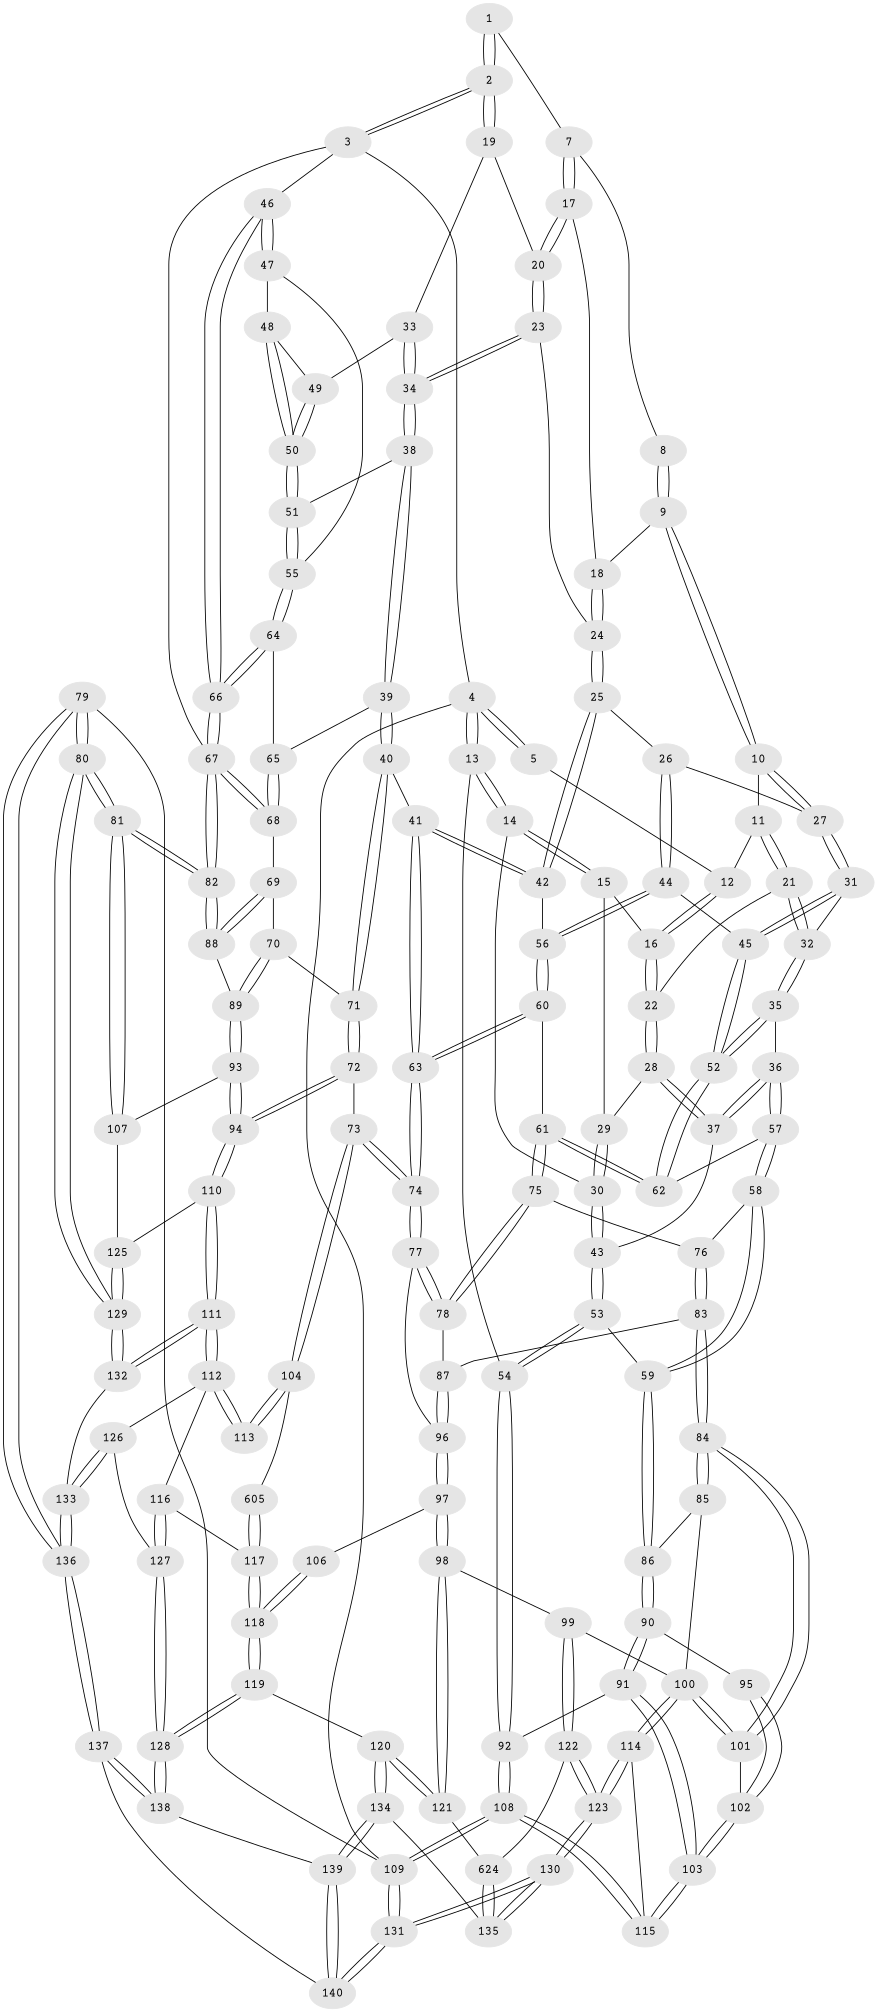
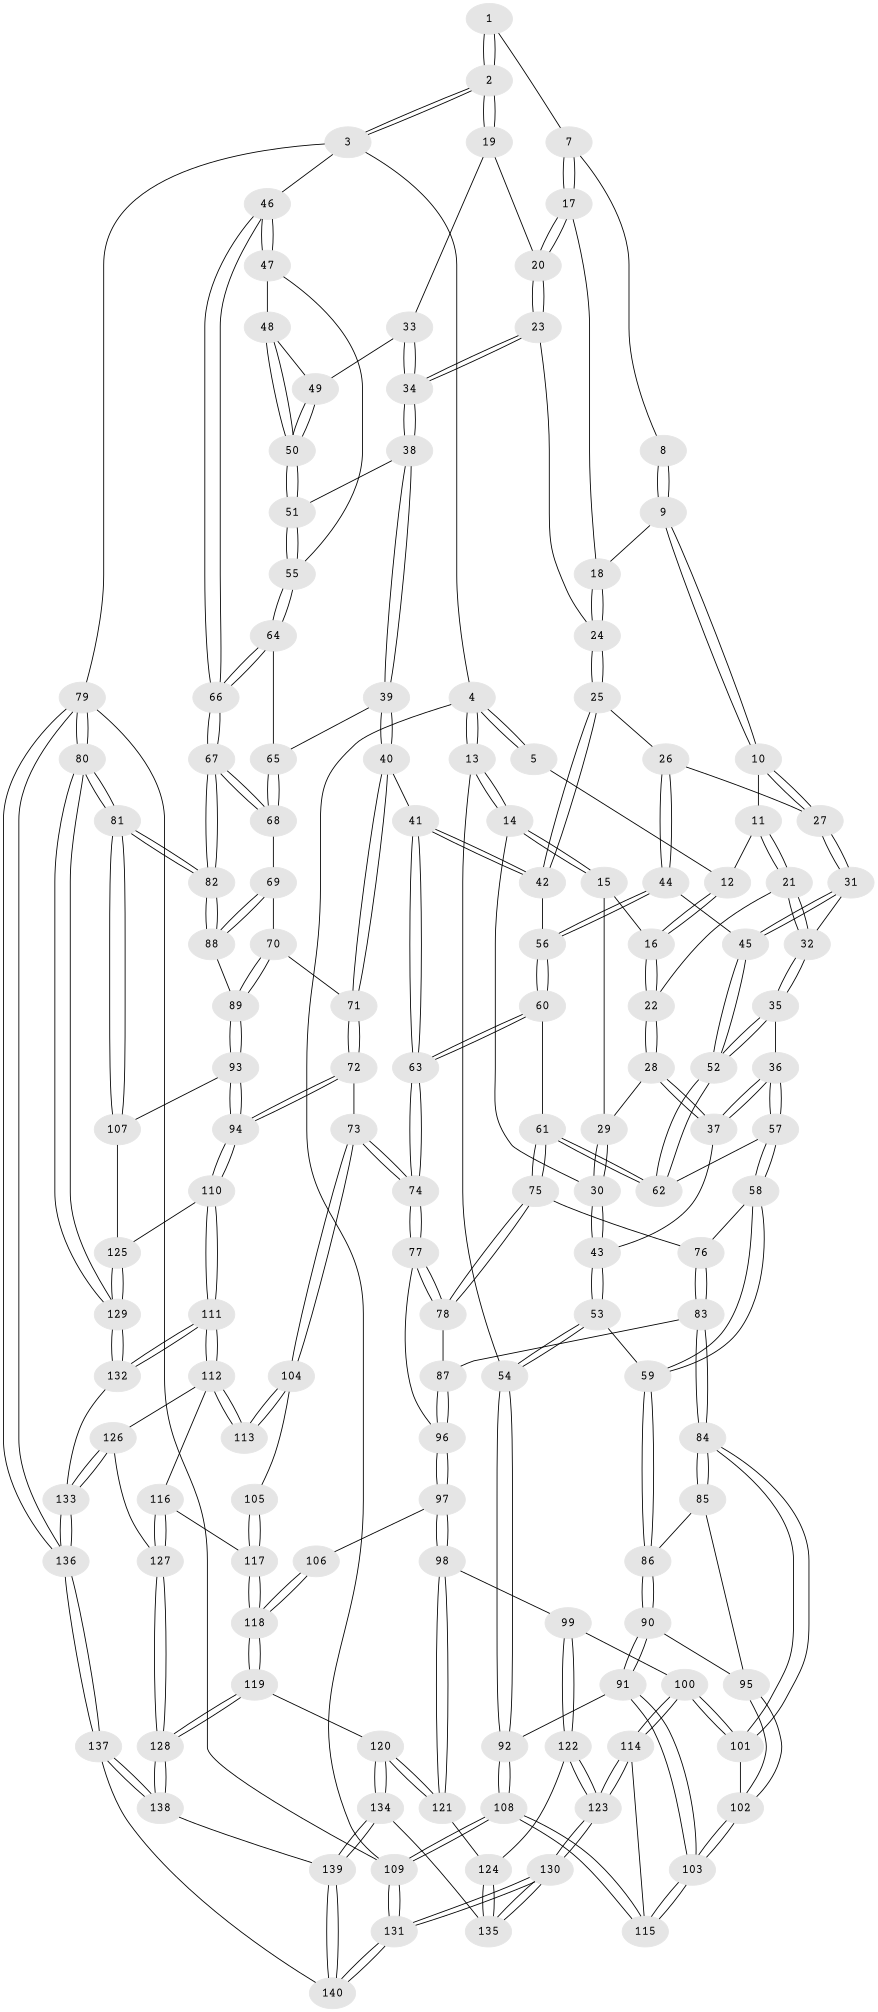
edge "3" -- "67": now "3" -- "79"
node "605": label "605" -> "105"
edge "85" -- "100": now "85" -- "95"
node "624": label "624" -> "124"
